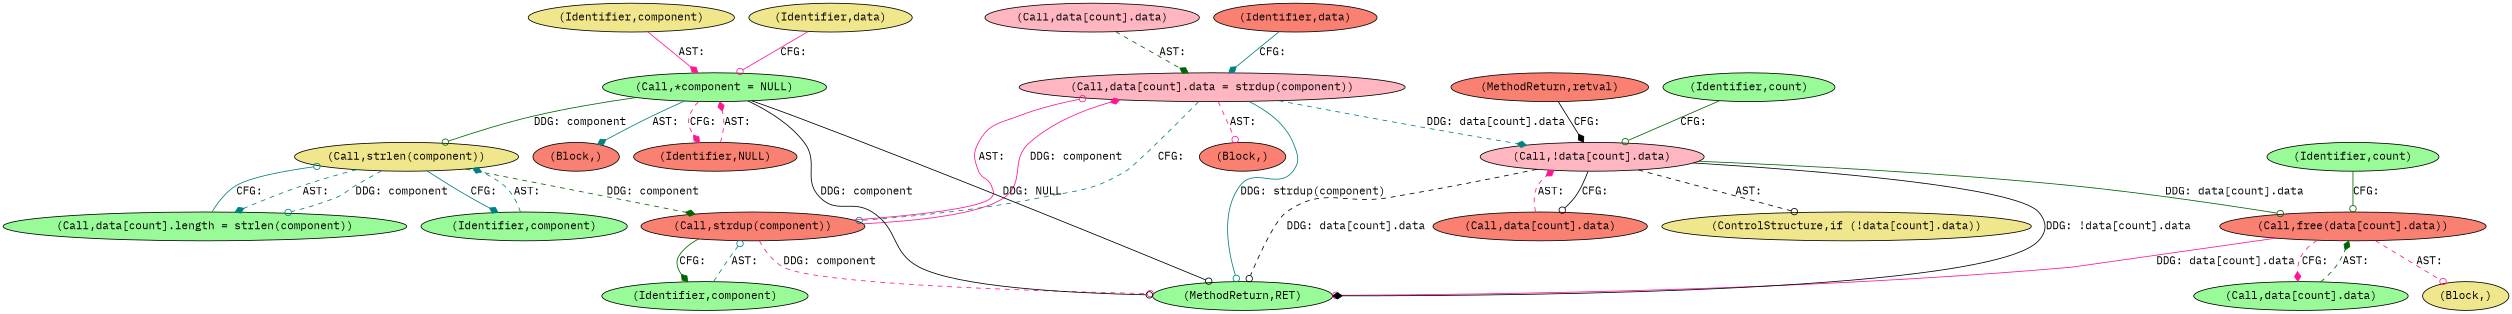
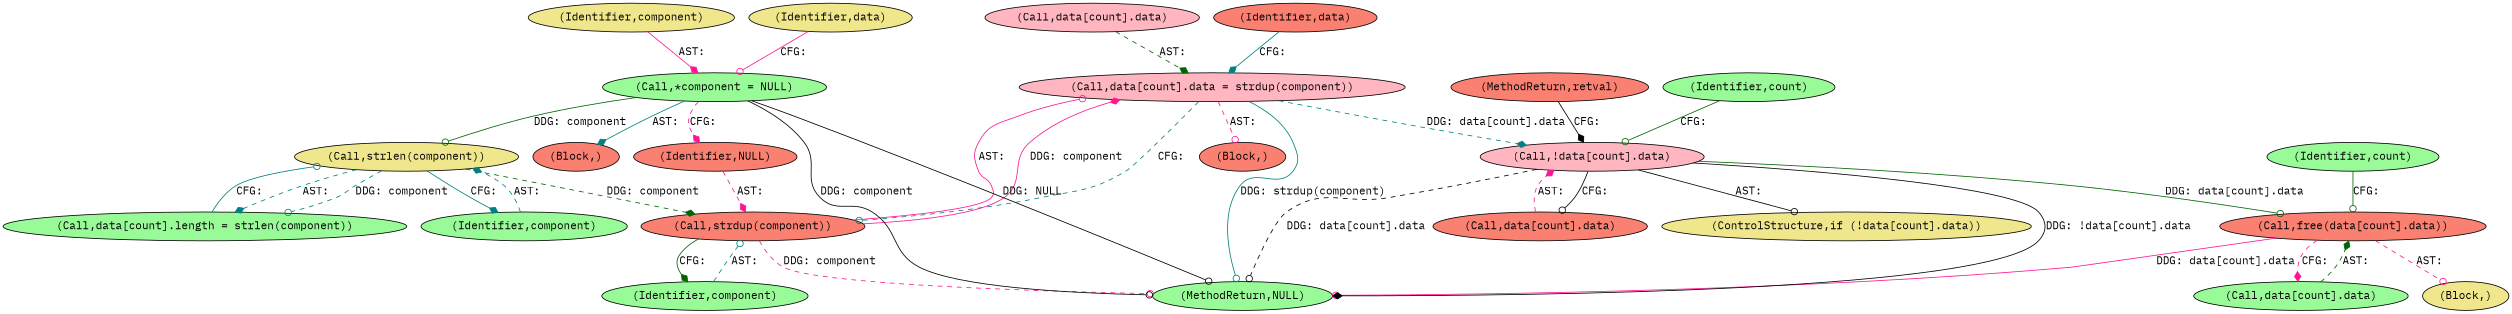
edge "(Identifier,NULL)" -> "(Call,*component = NULL)": now "(Identifier,NULL)" -> "(Call,strdup(component))"
edge "(Call,!data[count].data)" -> "(ControlStructure,if (!data[count].data))": style dashed -> solid
node "(MethodReturn,RET)": label "(MethodReturn,RET)" -> "(MethodReturn,NULL)"
